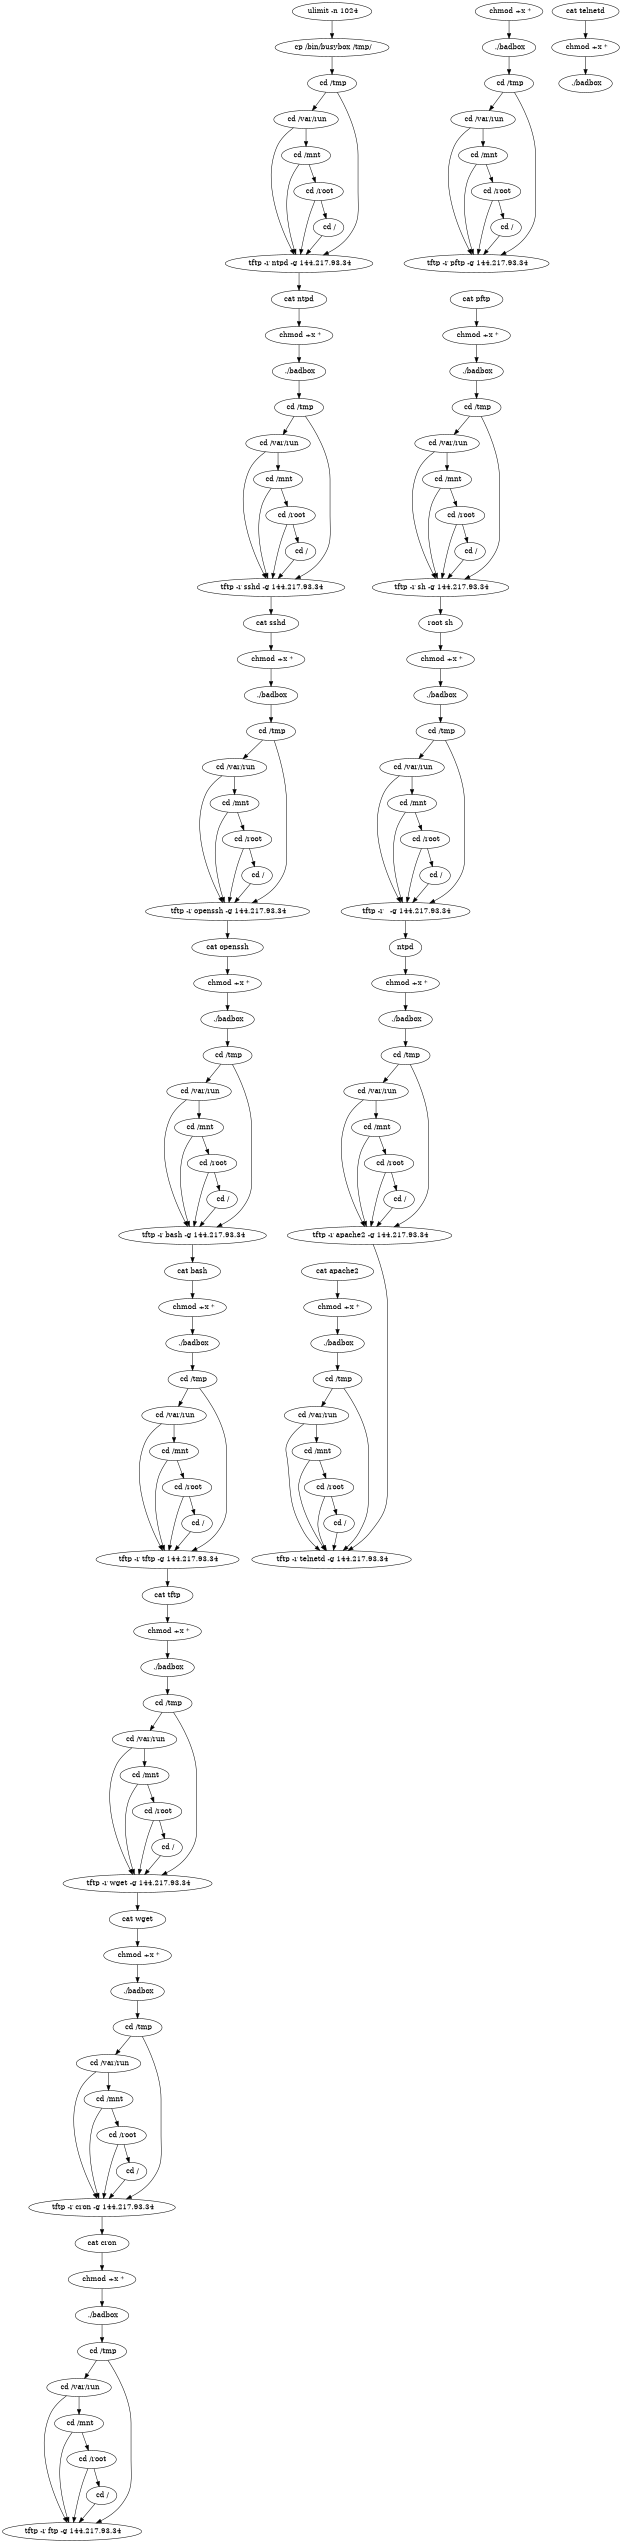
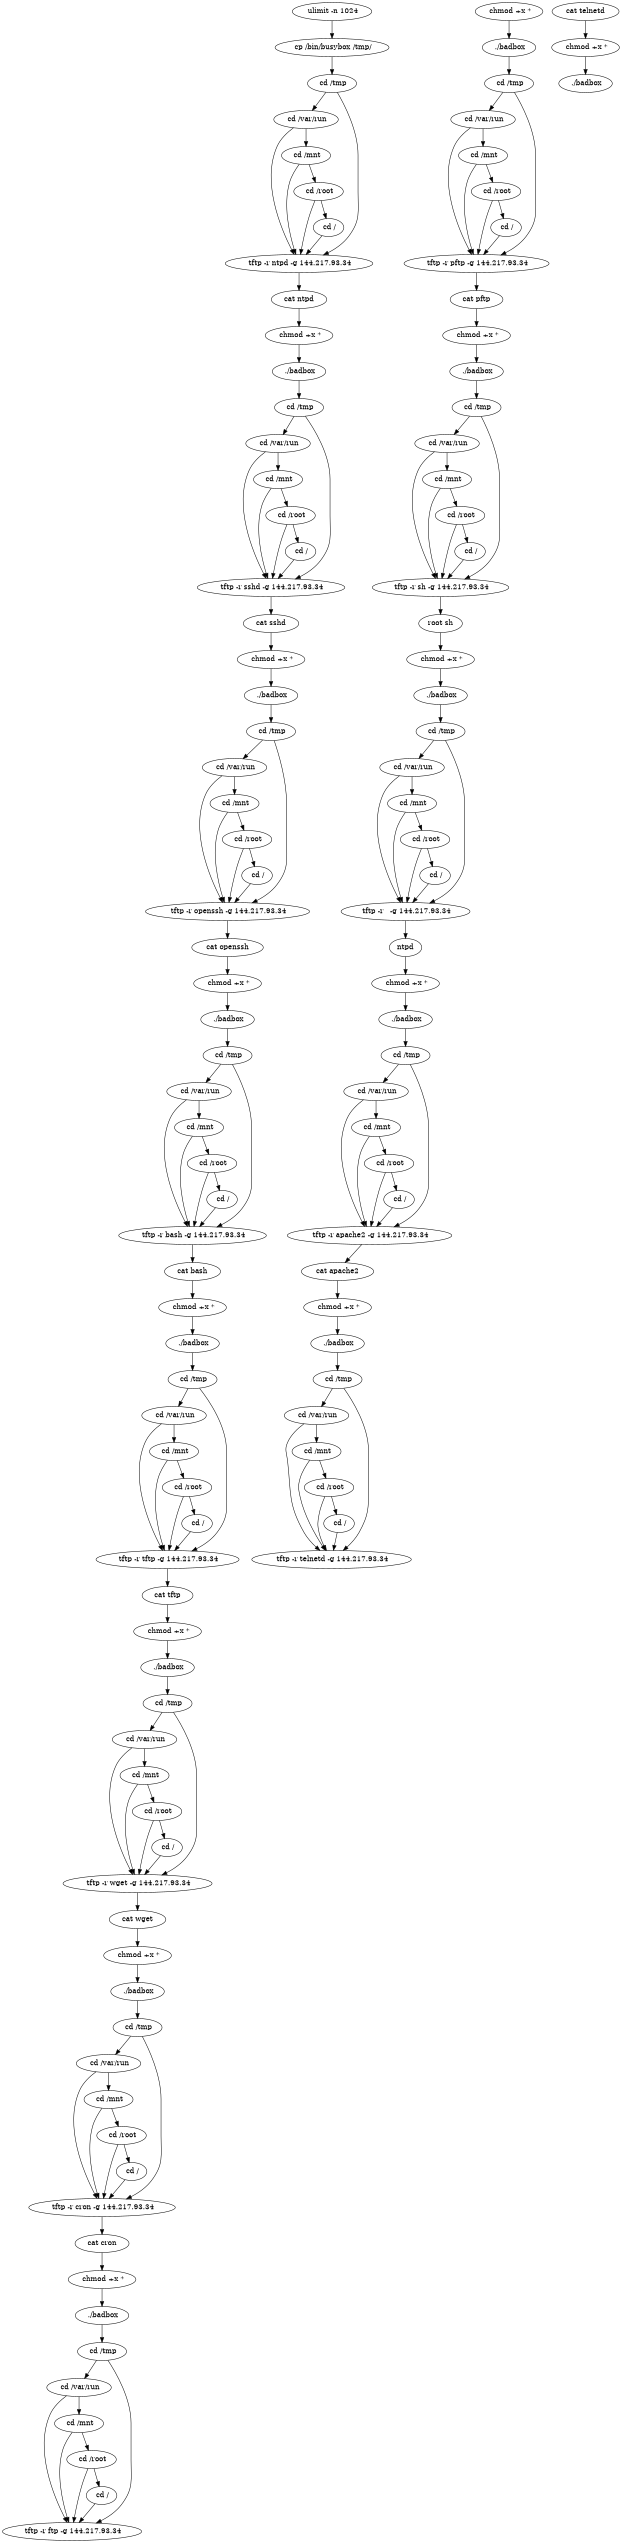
edge "tftp -r pftp -g 144.217.93.34" -> "cat pftp": added
edge "tftp -r apache2 -g 144.217.93.34" -> "tftp -r telnetd -g 144.217.93.34": now "tftp -r apache2 -g 144.217.93.34" -> "cat apache2"
